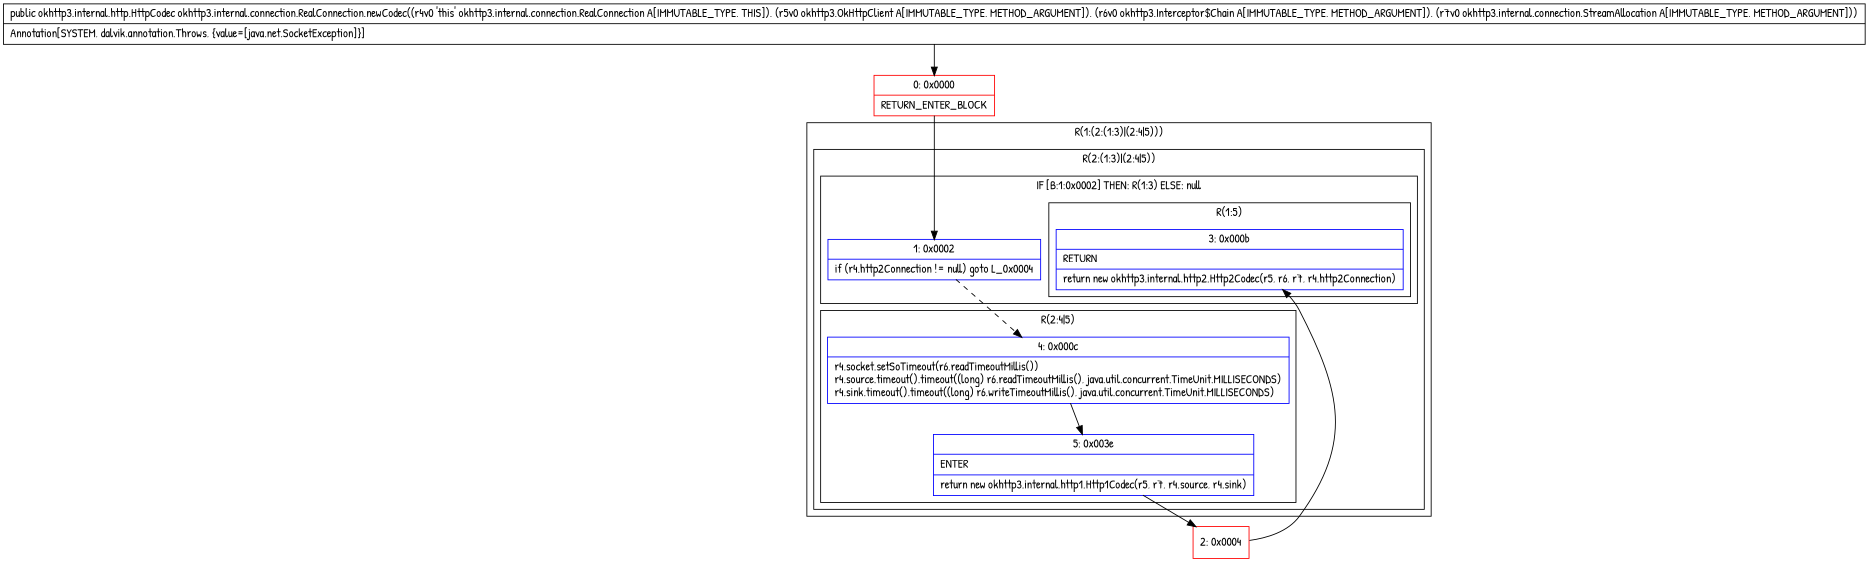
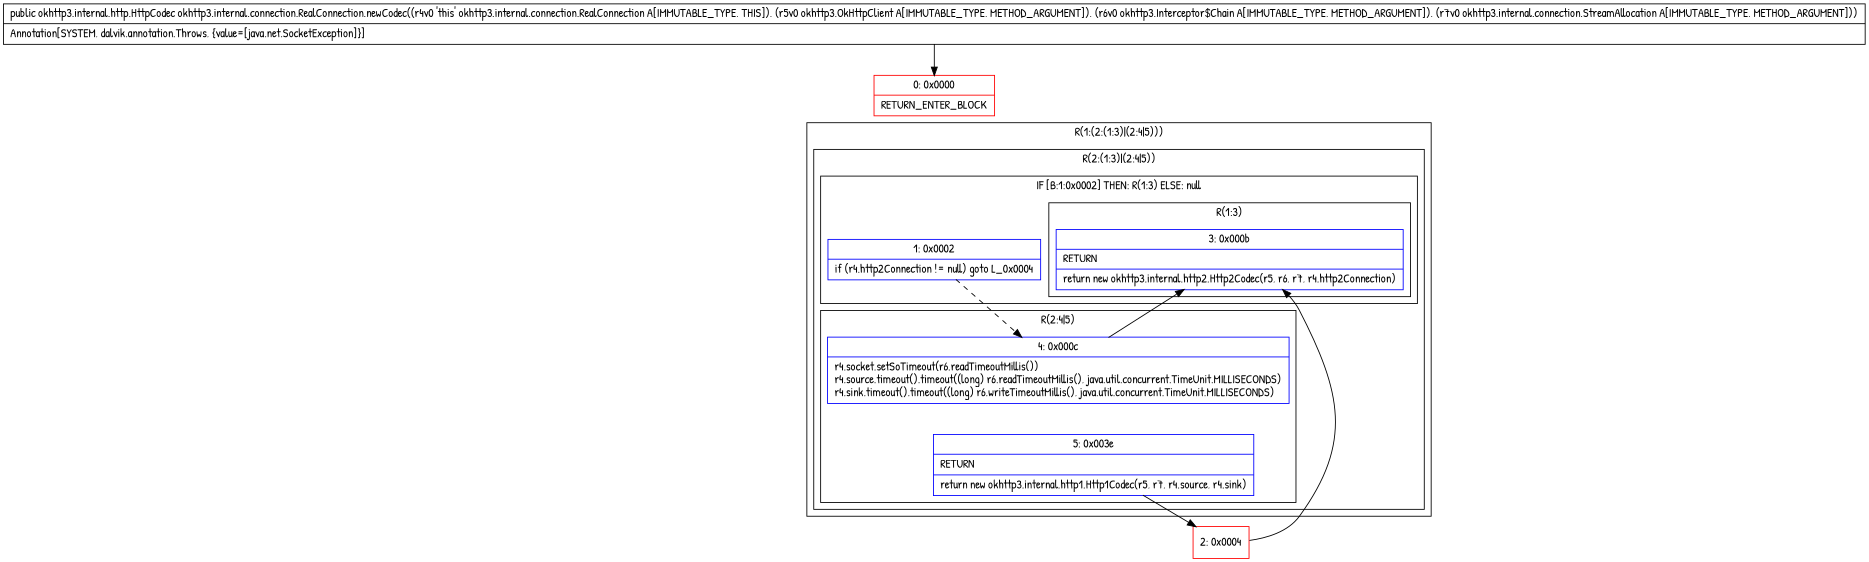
edge "0: 0x0000" -> "1: 0x0002": removed
cluster "R(1:5)": label "R(1:5)" -> "R(1:3)"
edge "4: 0x000c" -> "5: 0x003e": now "4: 0x000c" -> "3: 0x000b"
node "5: 0x003e": text "ENTER" -> "RETURN"
